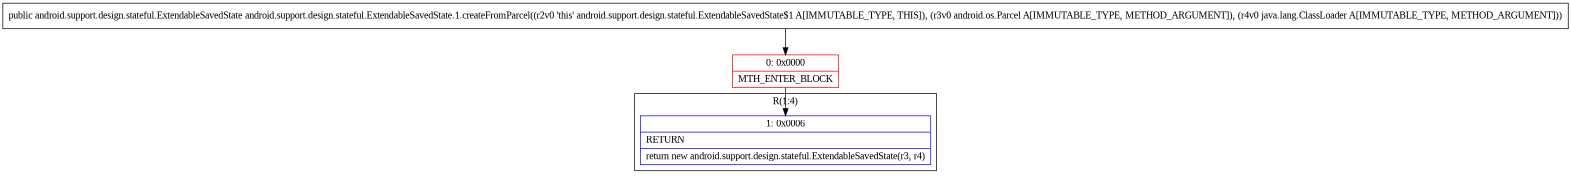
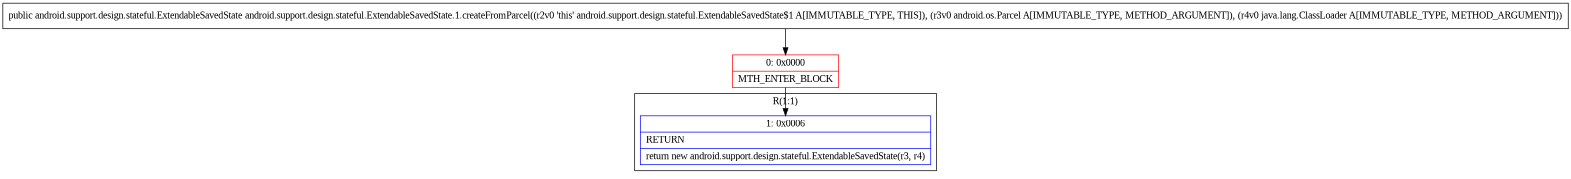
cluster "R(1:4)": label "R(1:4)" -> "R(1:1)"
